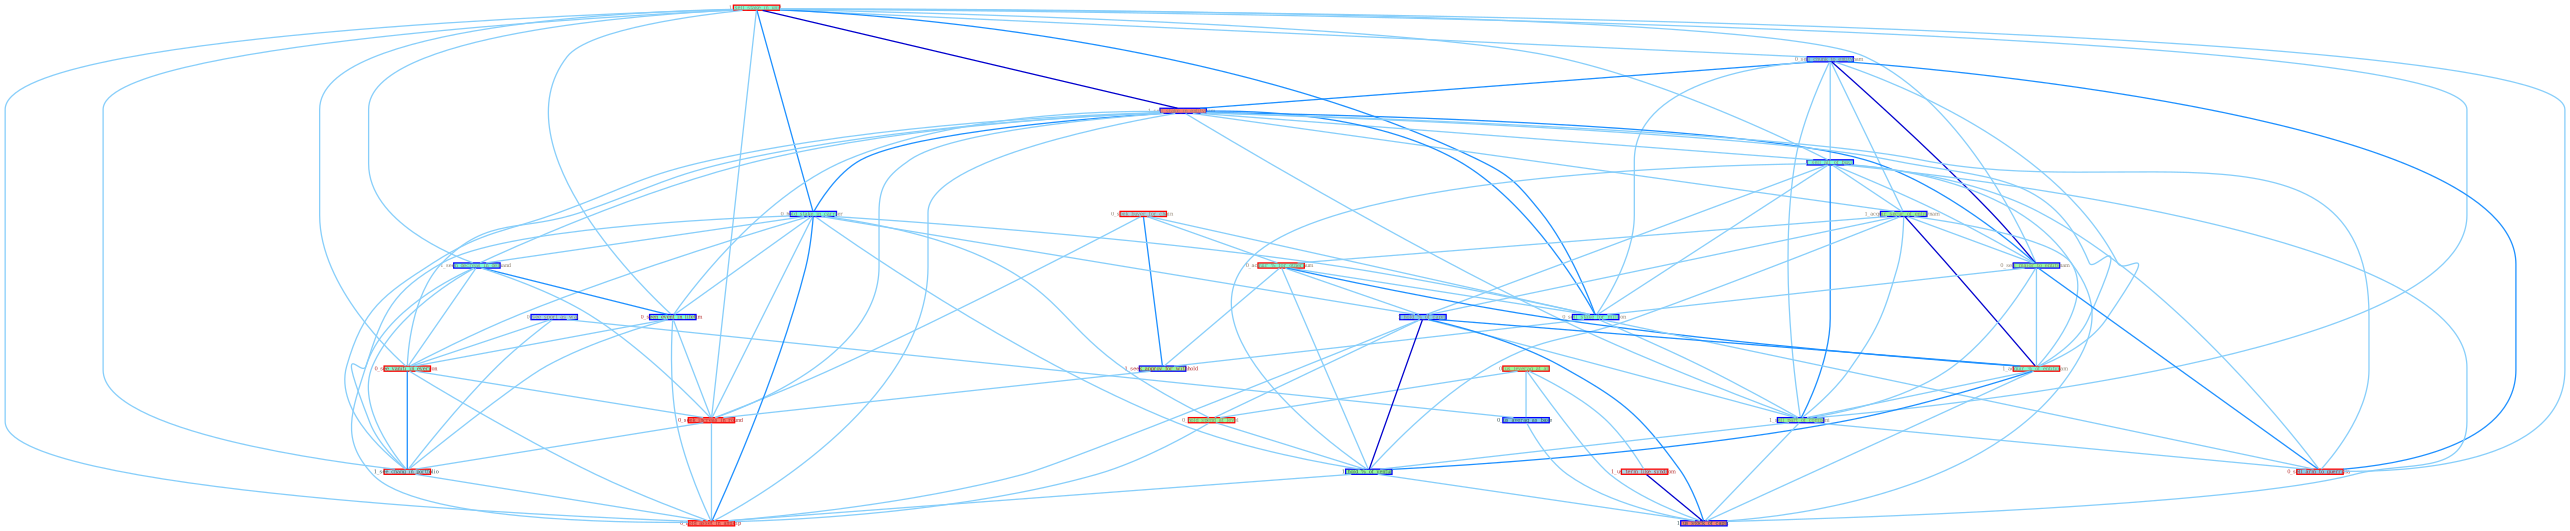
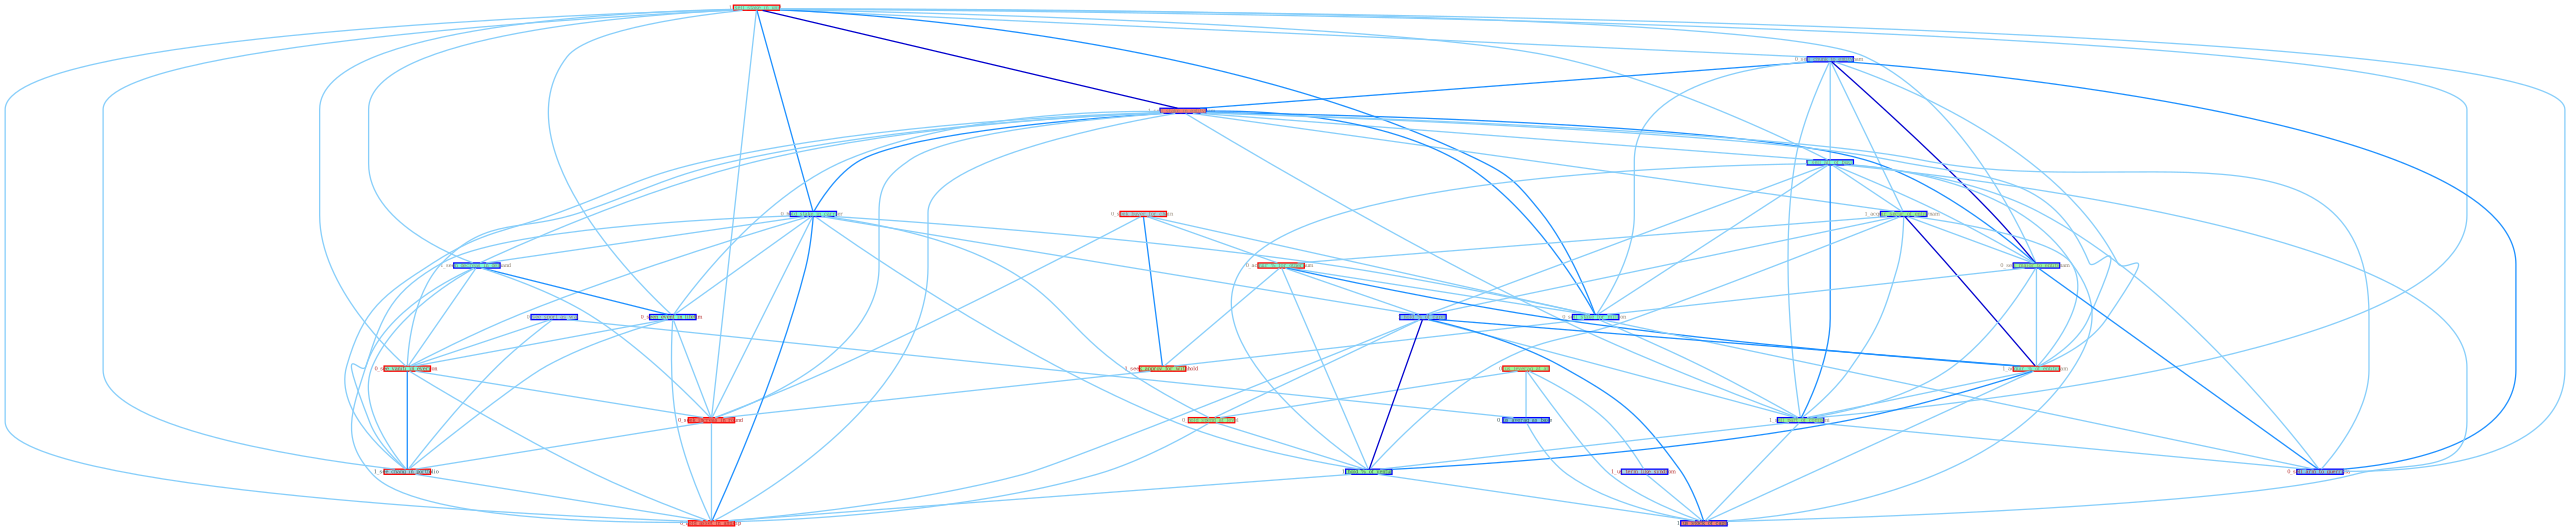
node "1_seek_approv_for_withhold": color blue -> red
node "1_us_term_like_syndrom": color red -> blue
node "0_sell_arm_to_guerrilla": color red -> blue
edge "1_us_term_like_syndrom" -- "1_us_stock_of_capit": color #0000cd -> #87cefa
